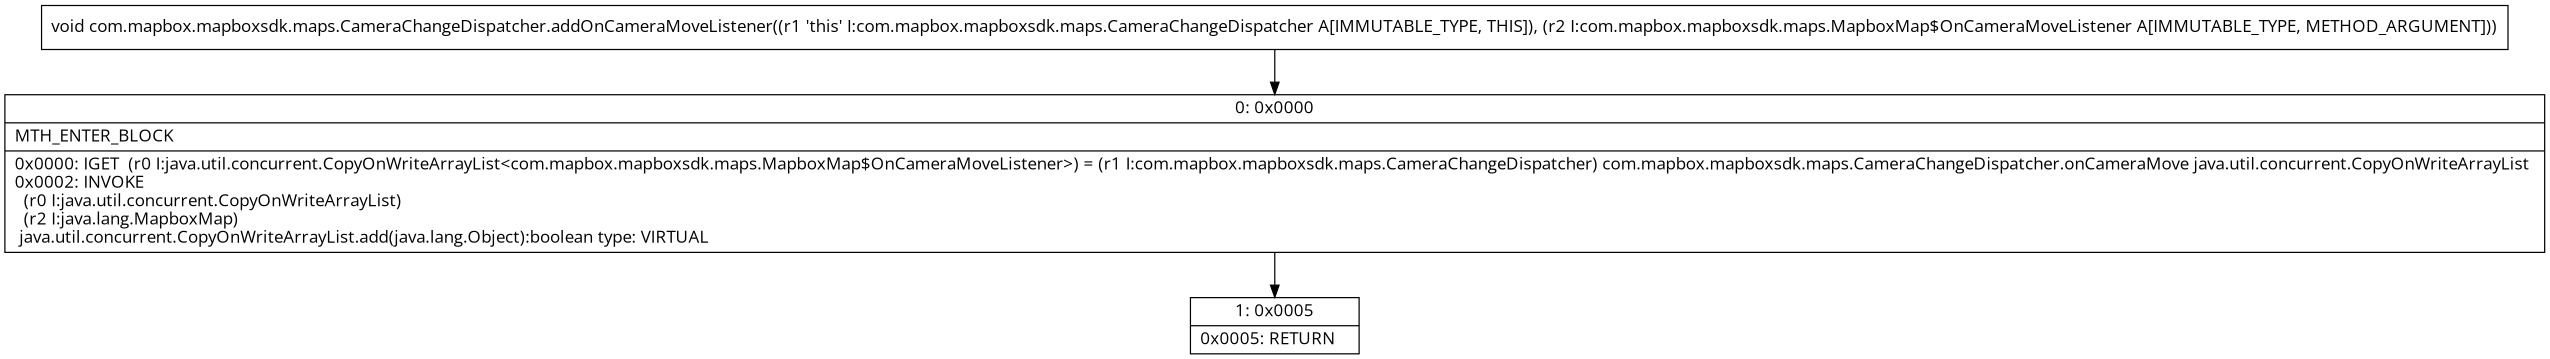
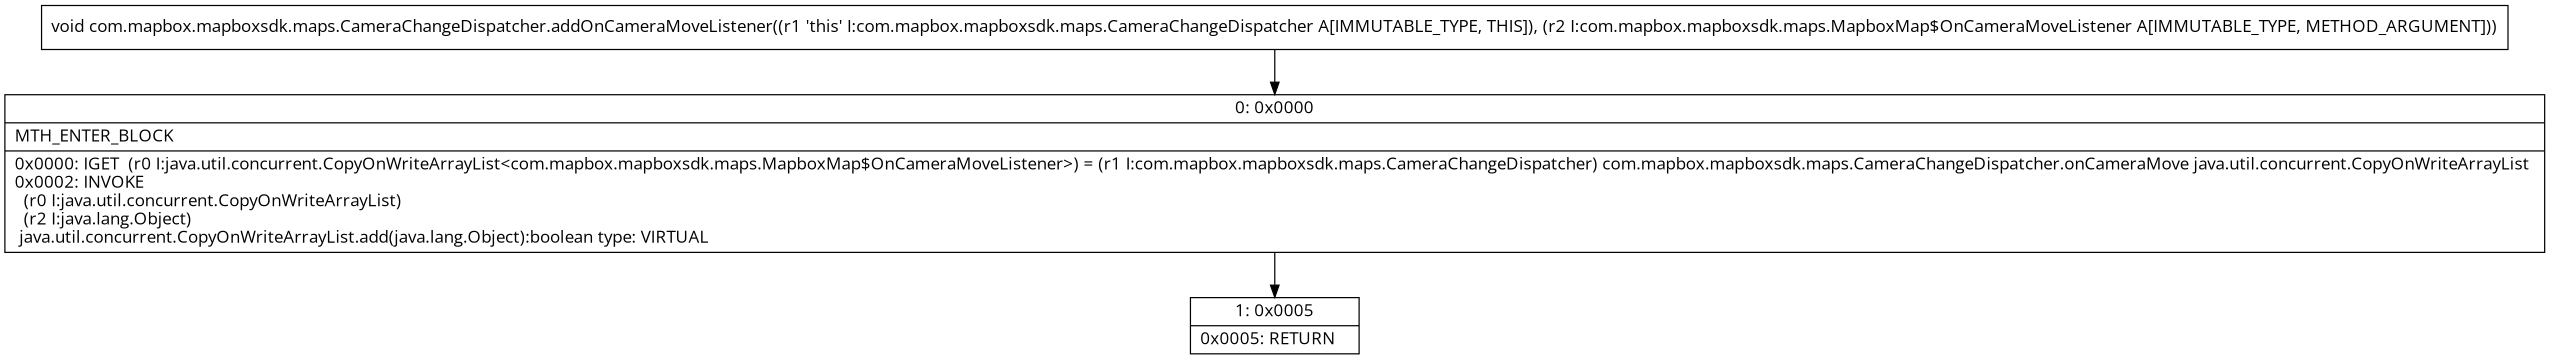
node "0: 0x0000": text "(r2 I:java.lang.MapboxMap)" -> "(r2 I:java.lang.Object)"
